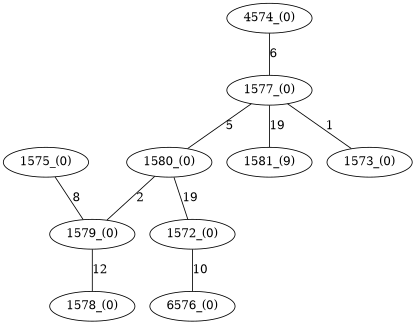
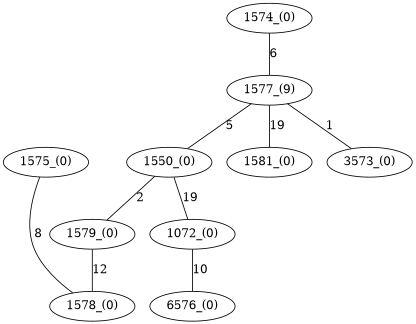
node "4574_(0)": label "4574_(0)" -> "1574_(0)"
node "1577_(0)": label "1577_(0)" -> "1577_(9)"
node "1580_(0)": label "1580_(0)" -> "1550_(0)"
node "1581_(9)": label "1581_(9)" -> "1581_(0)"
node "1573_(0)": label "1573_(0)" -> "3573_(0)"
edge "1575_(0)" -- "1579_(0)": now "1575_(0)" -- "1578_(0)"
node "1572_(0)": label "1572_(0)" -> "1072_(0)"
